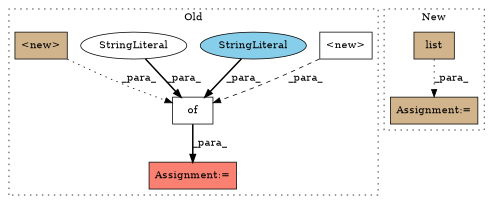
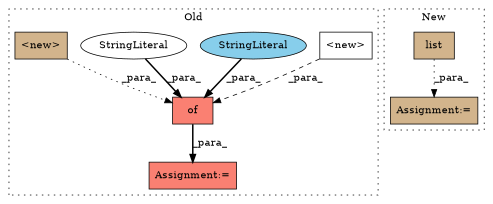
node "of": fillcolor white -> salmon
